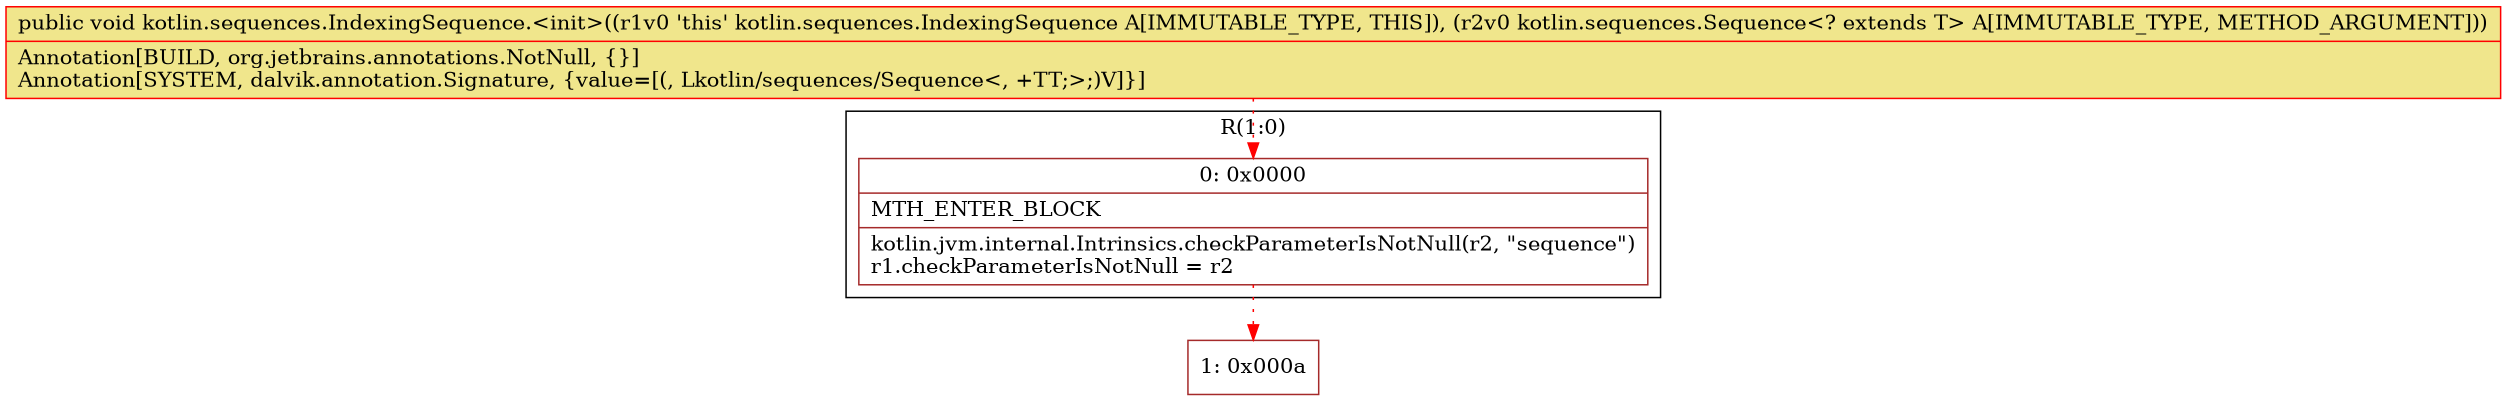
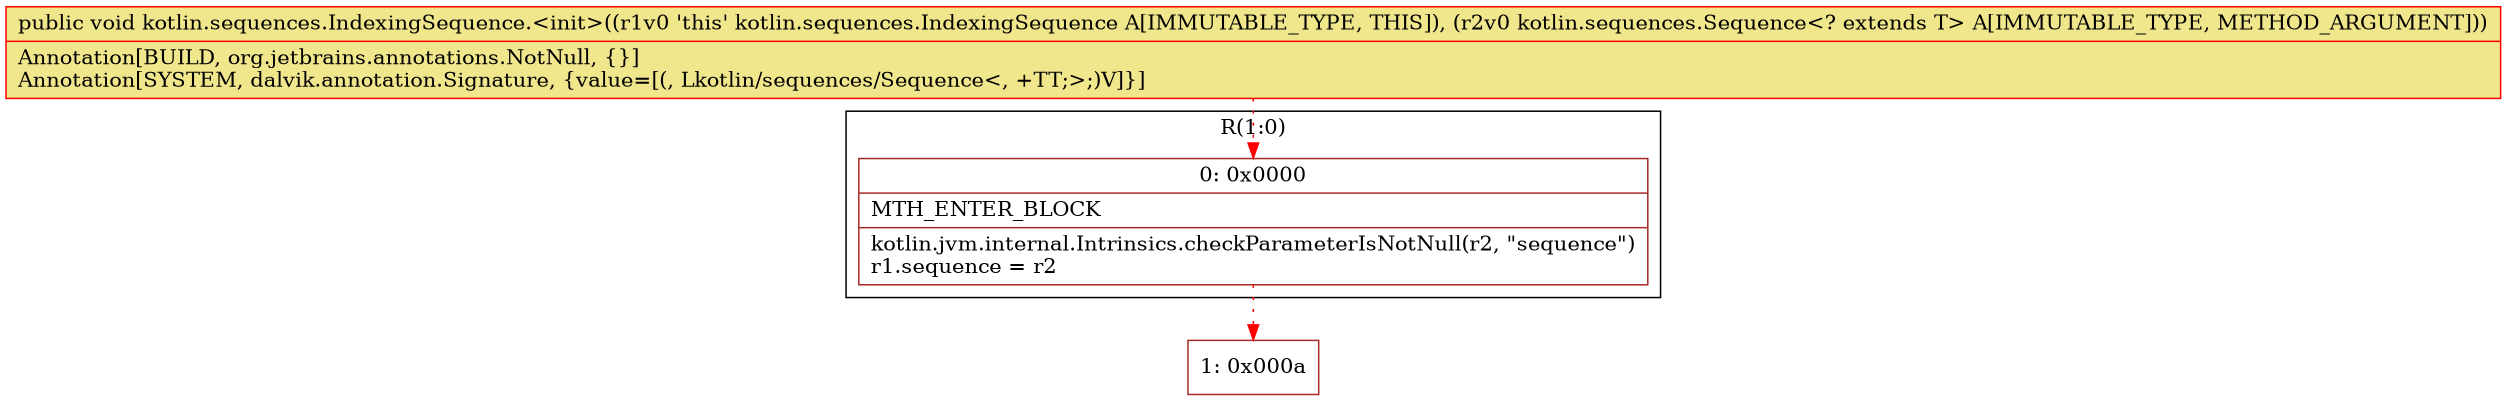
node "0: 0x0000": text "r1.checkParameterIsNotNull = r2" -> "r1.sequence = r2"
